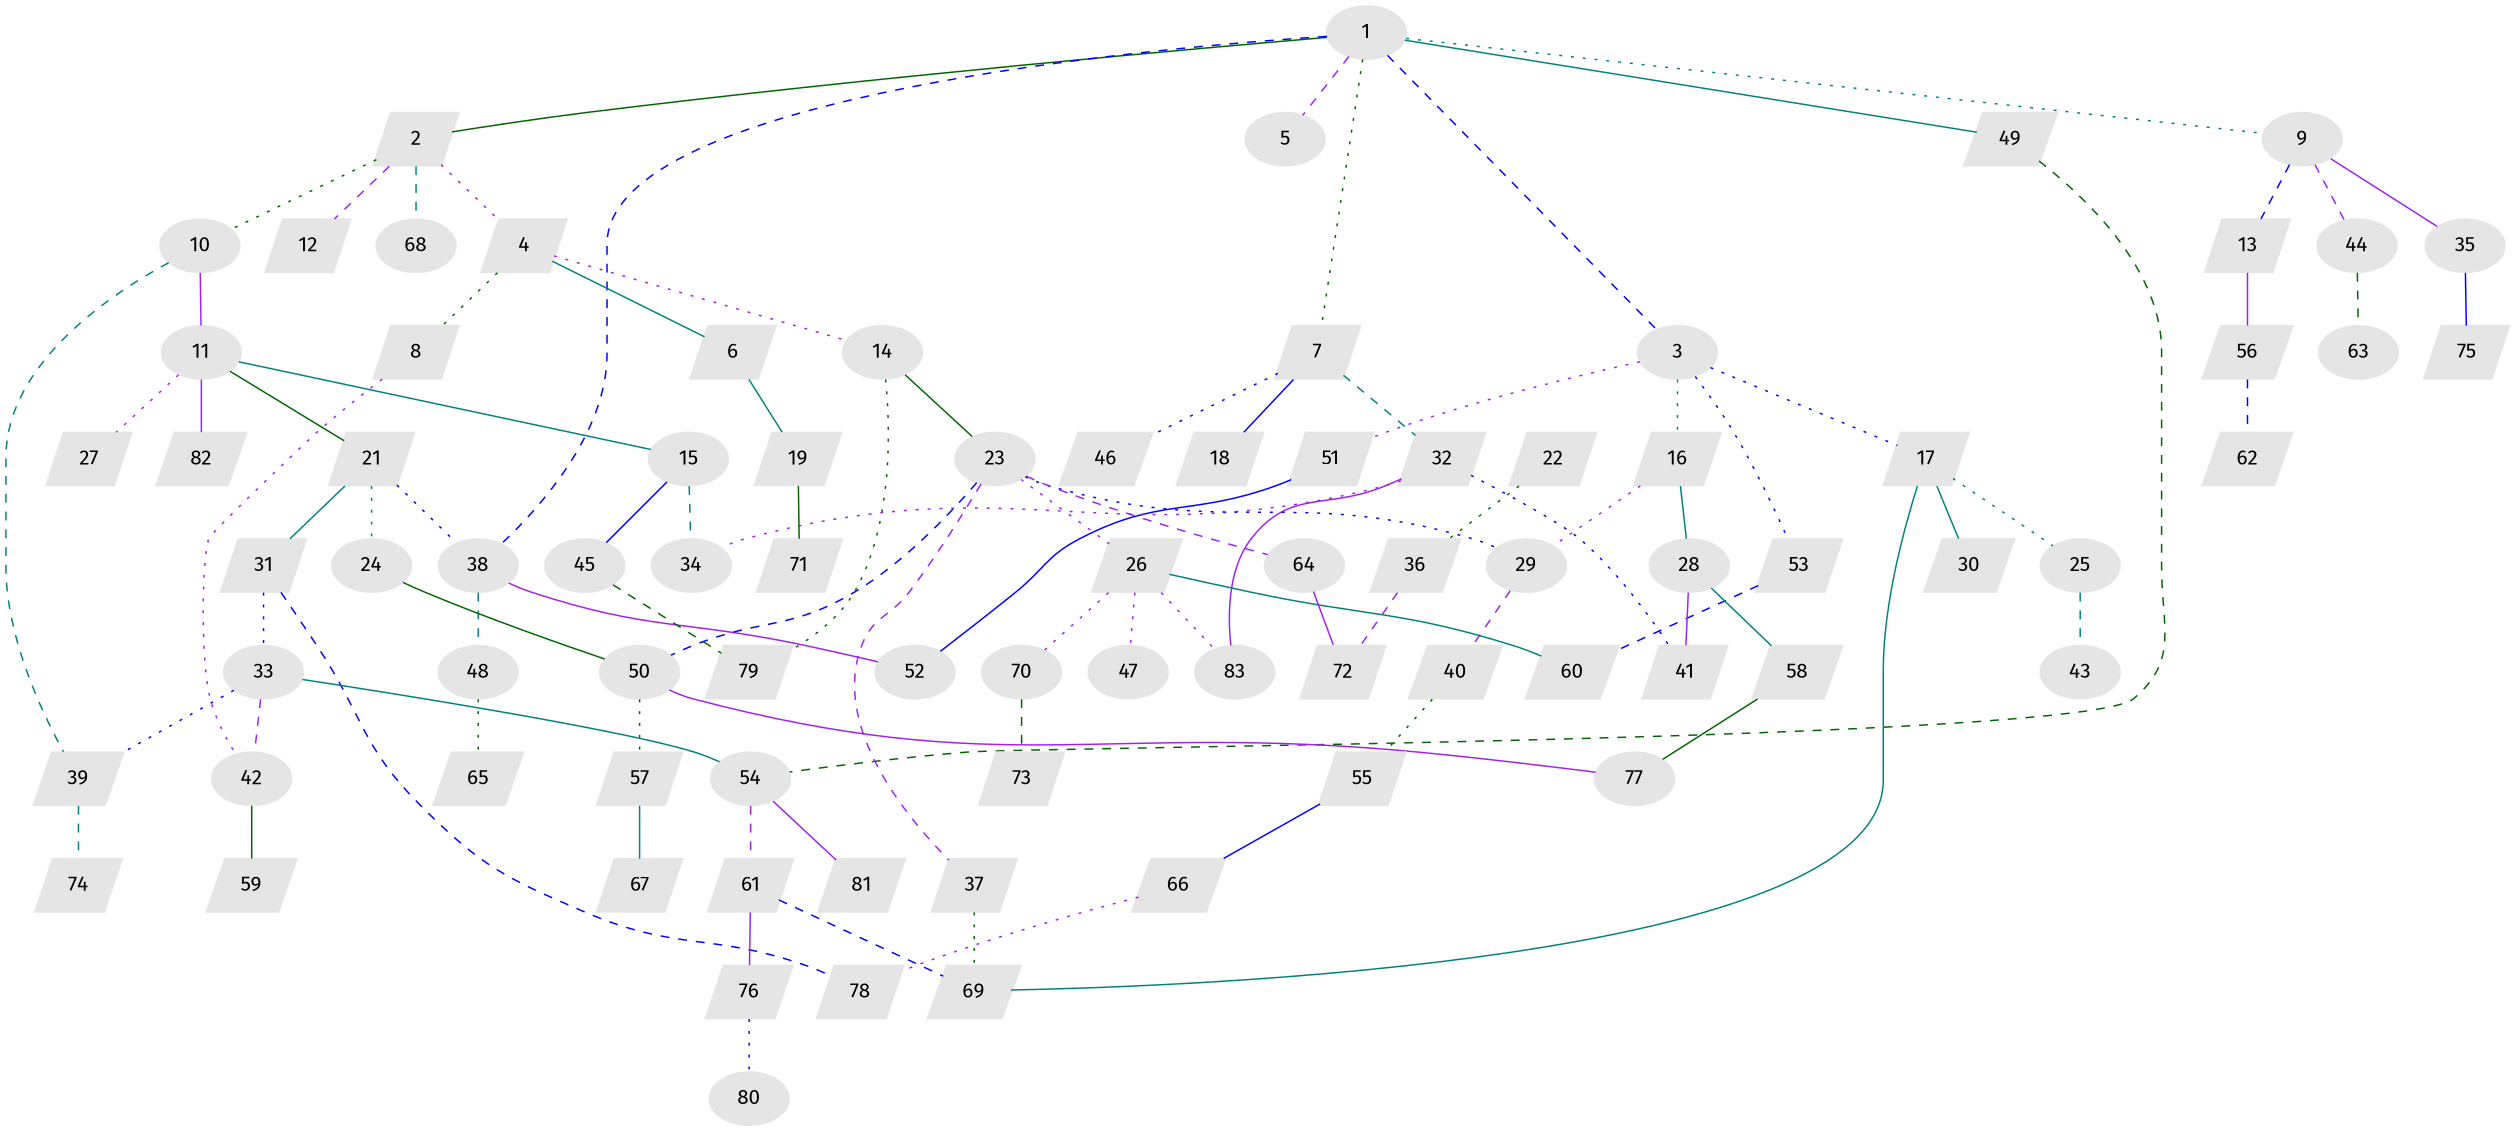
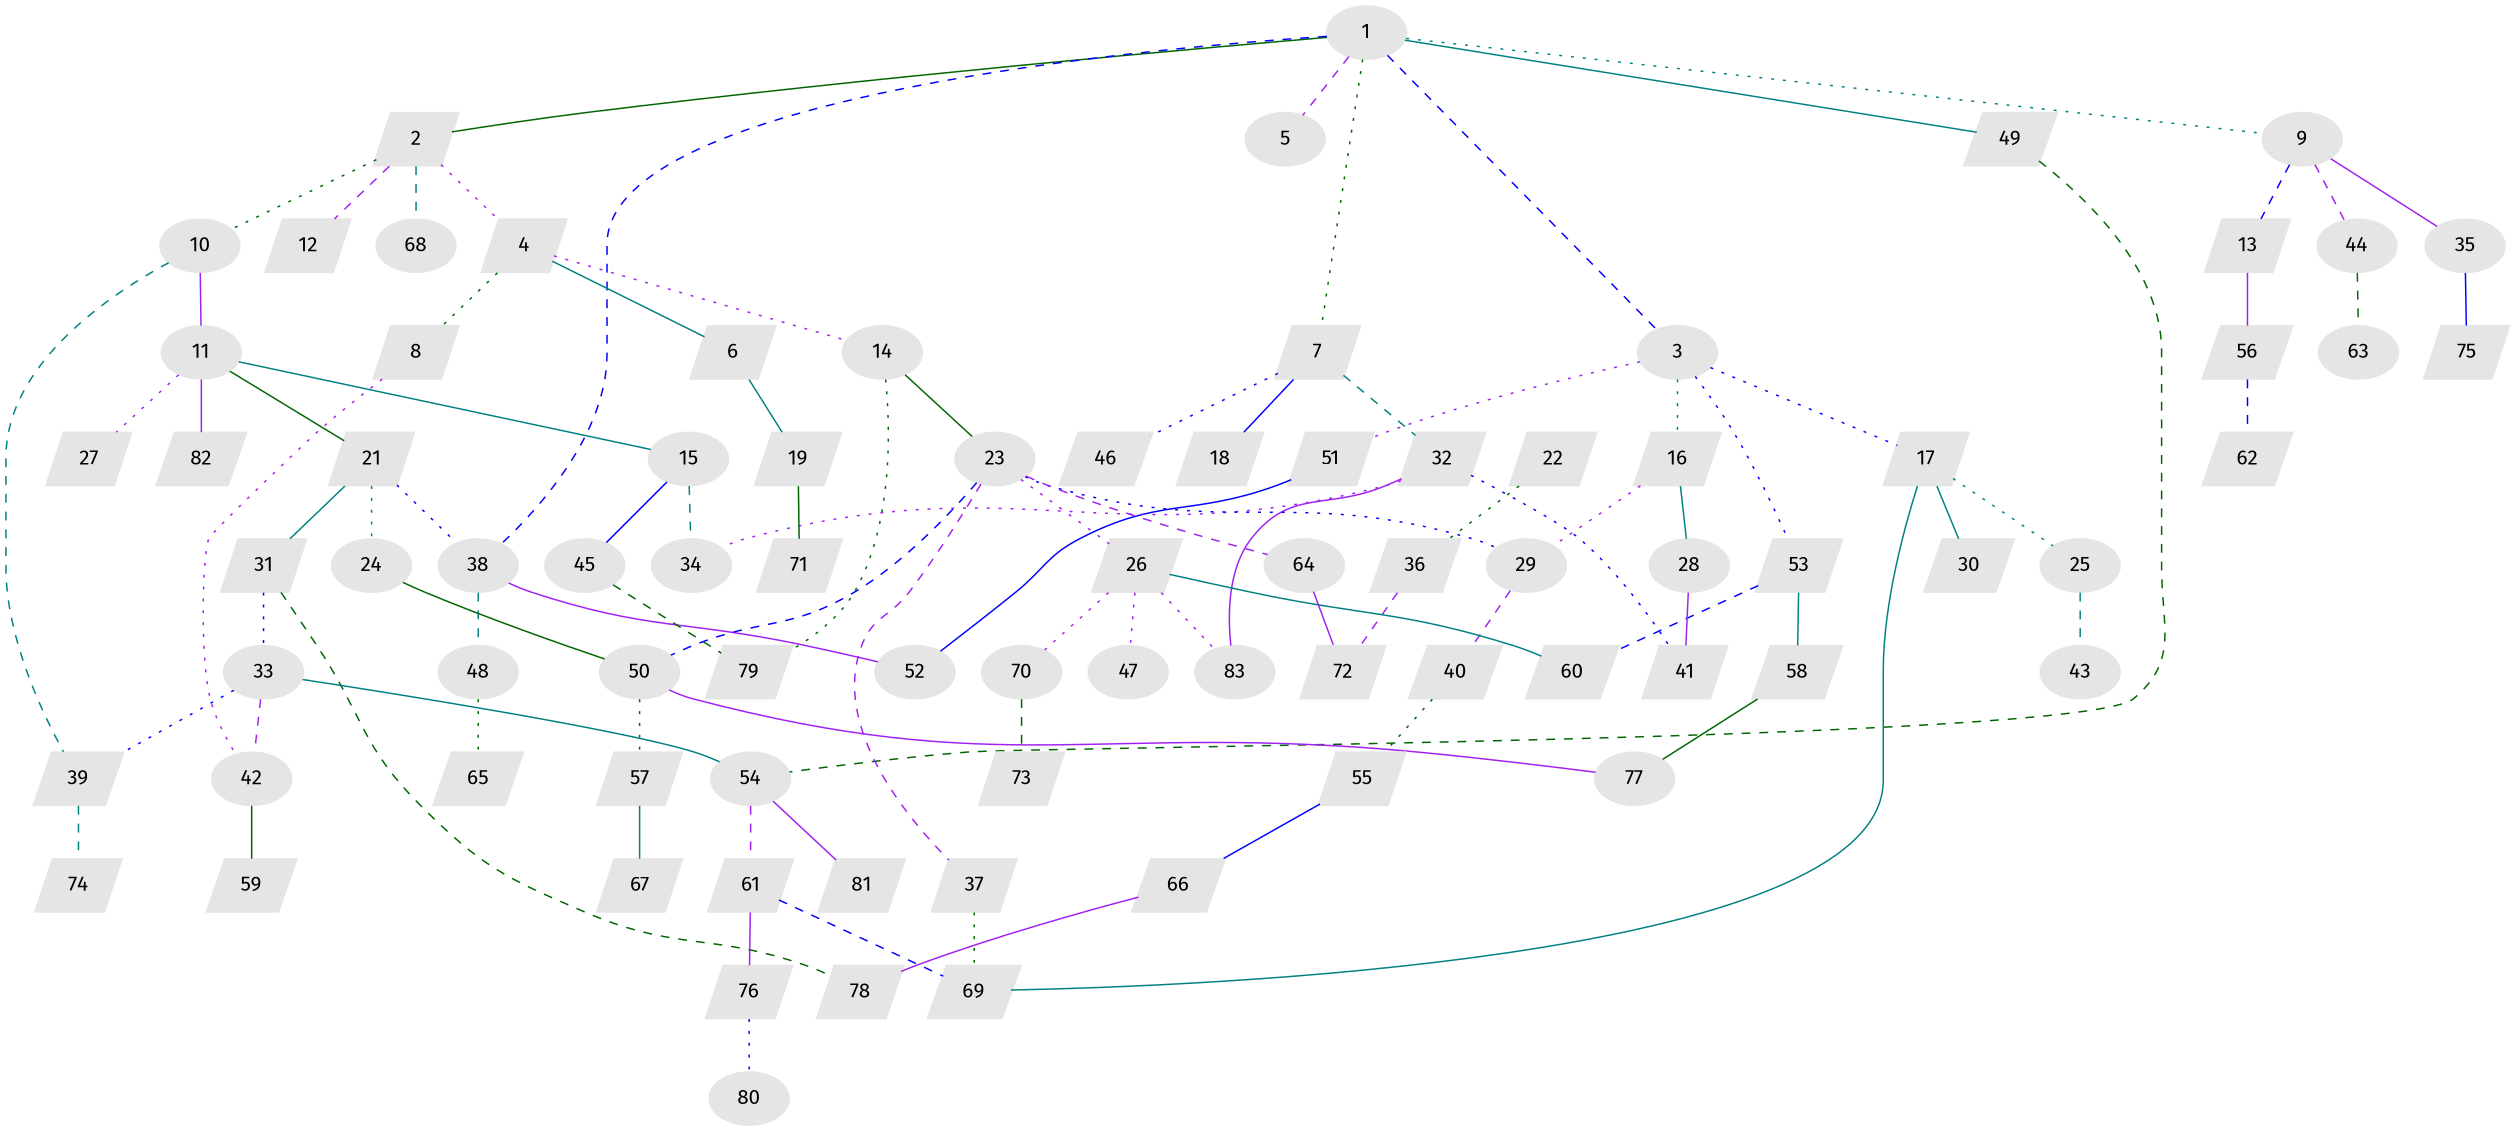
edge "28" -- "58": now "53" -- "58"
edge "31" -- "78": color blue -> darkgreen
edge "66" -- "78": style dotted -> solid
